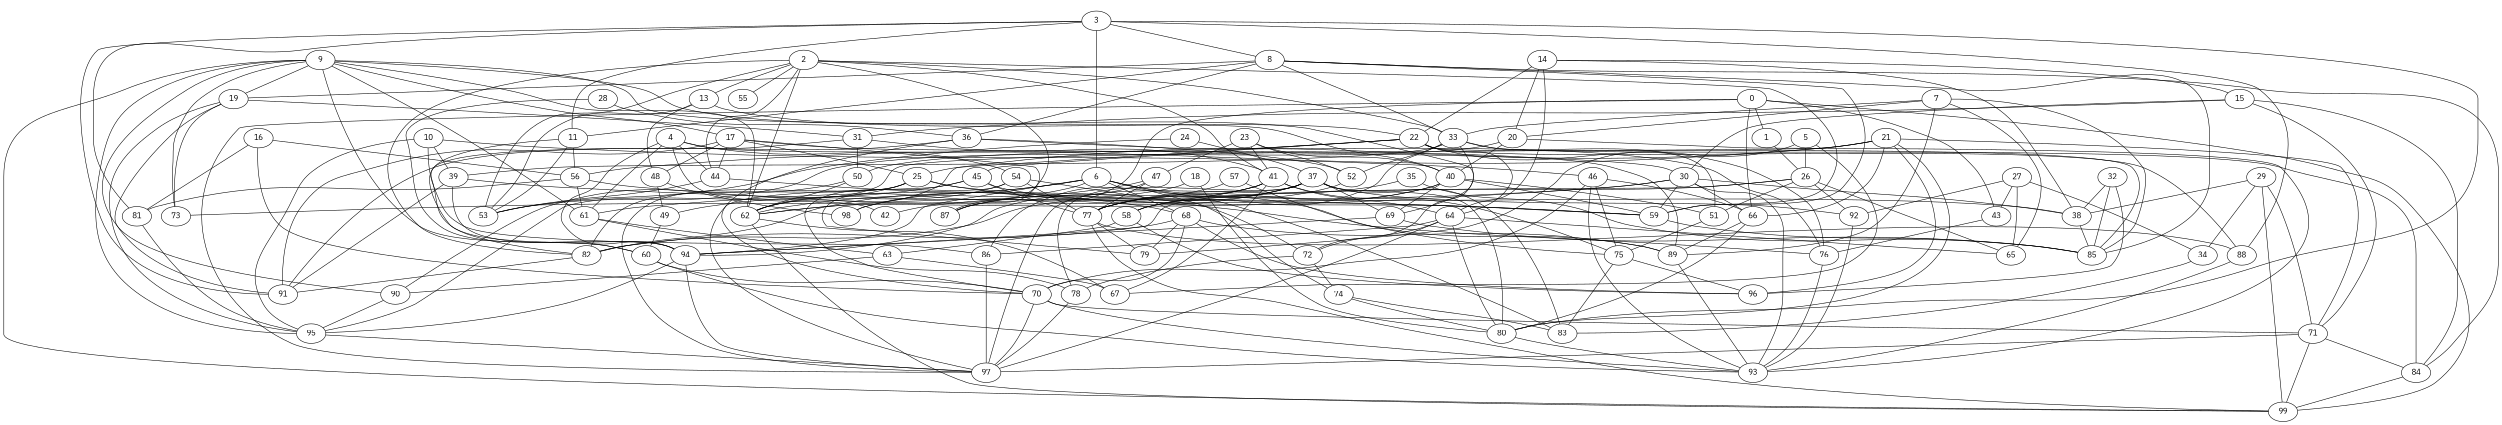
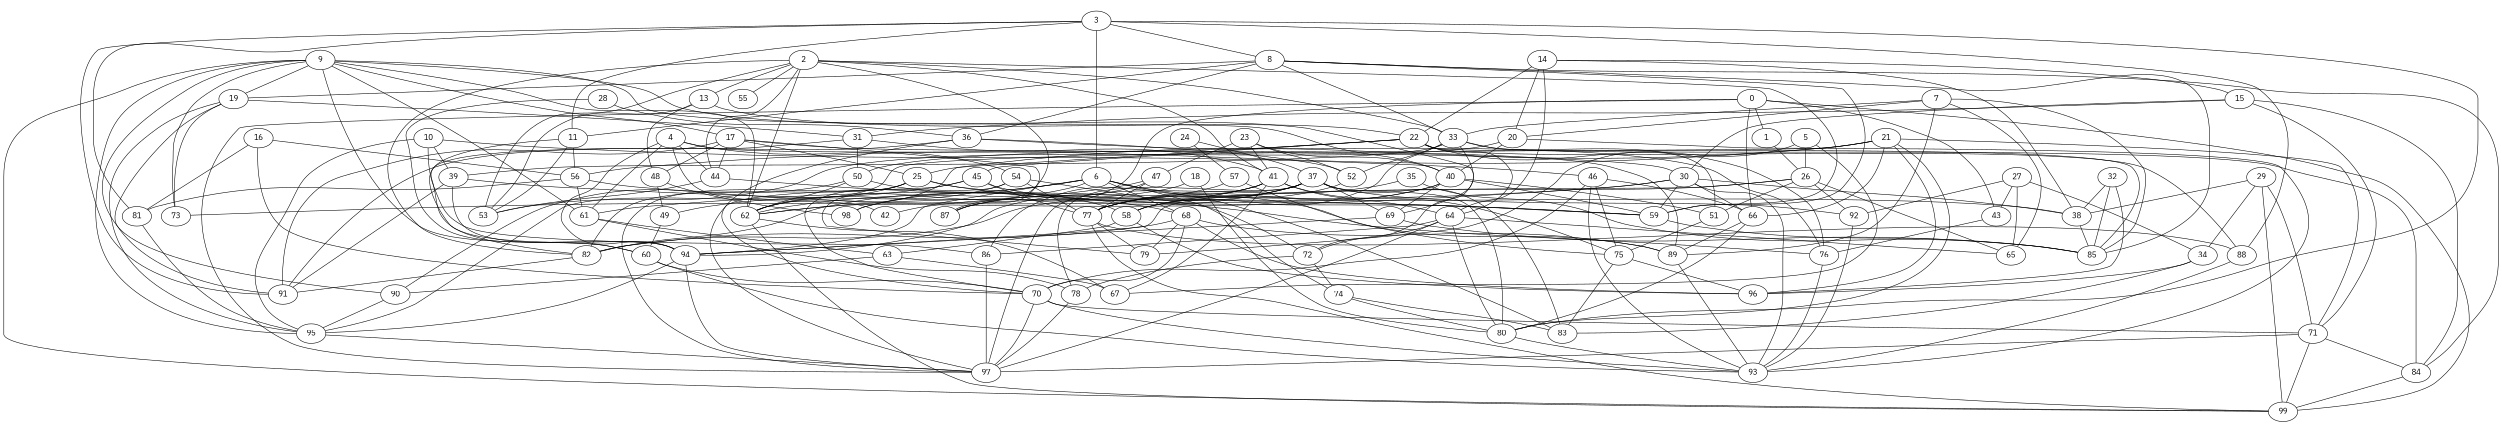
edge "24" -- "53": now "24" -- "57"
edge "50" -- "58": added
edge "34" -- "96": added
